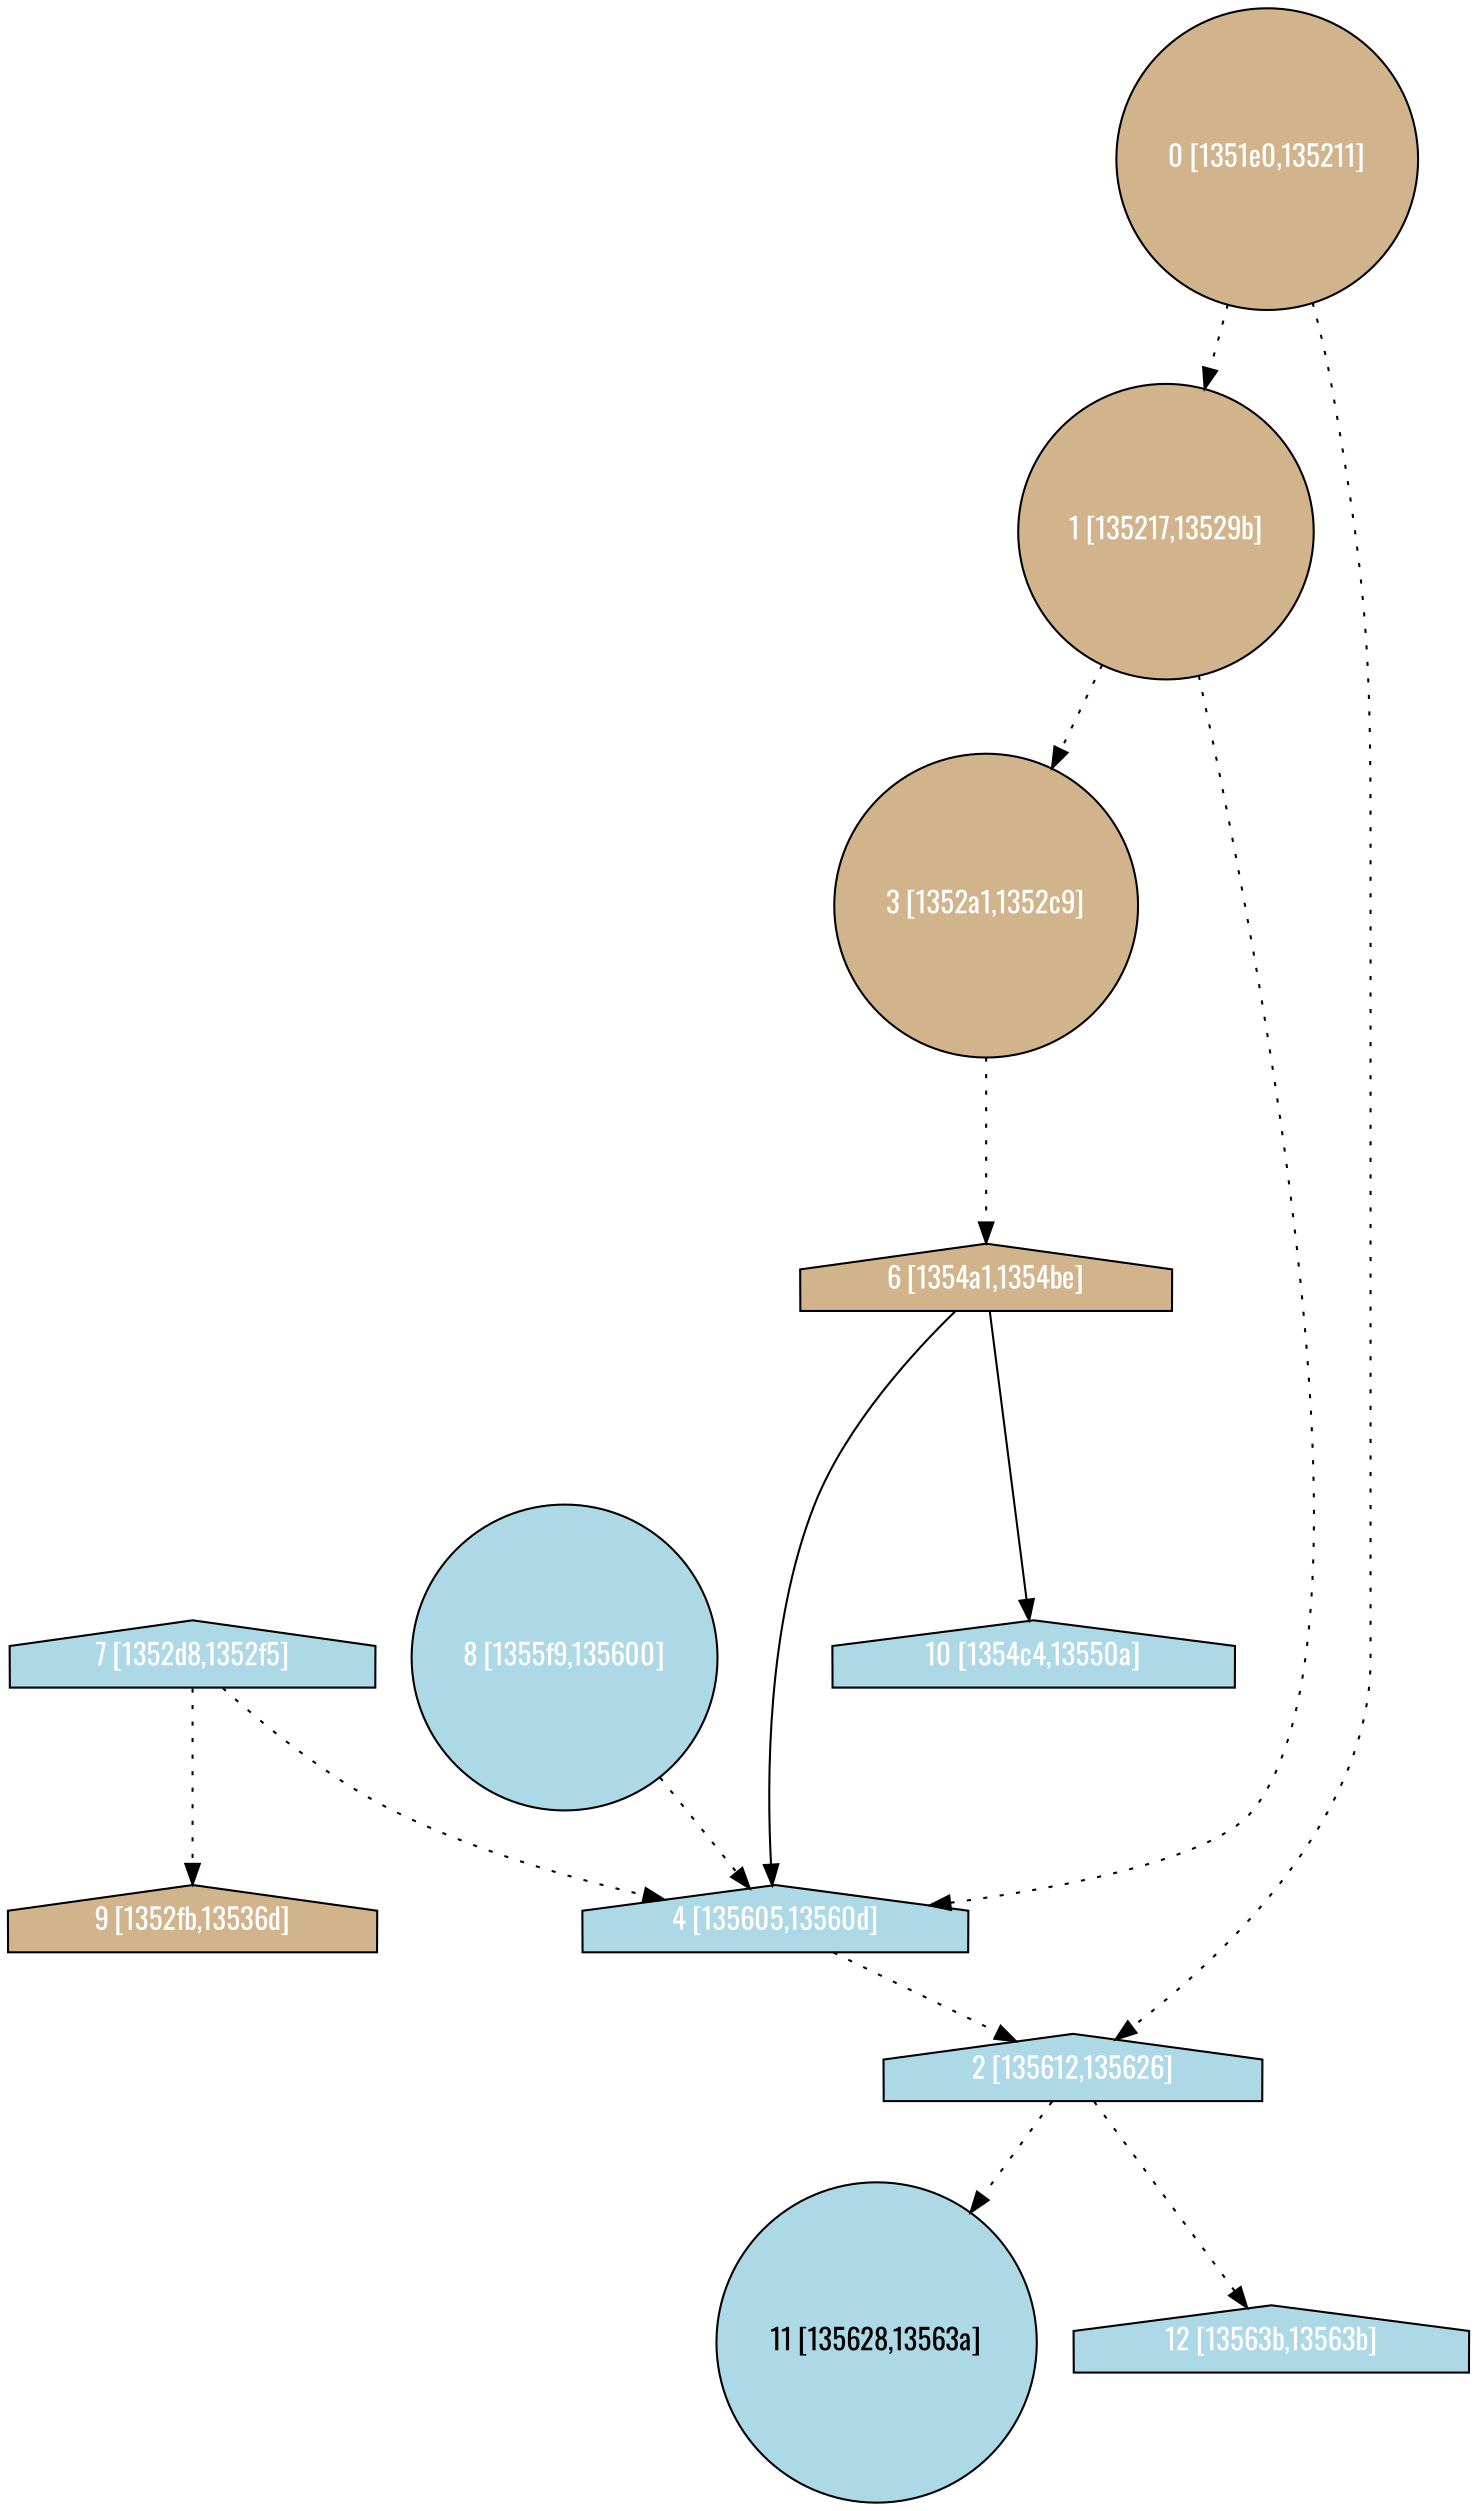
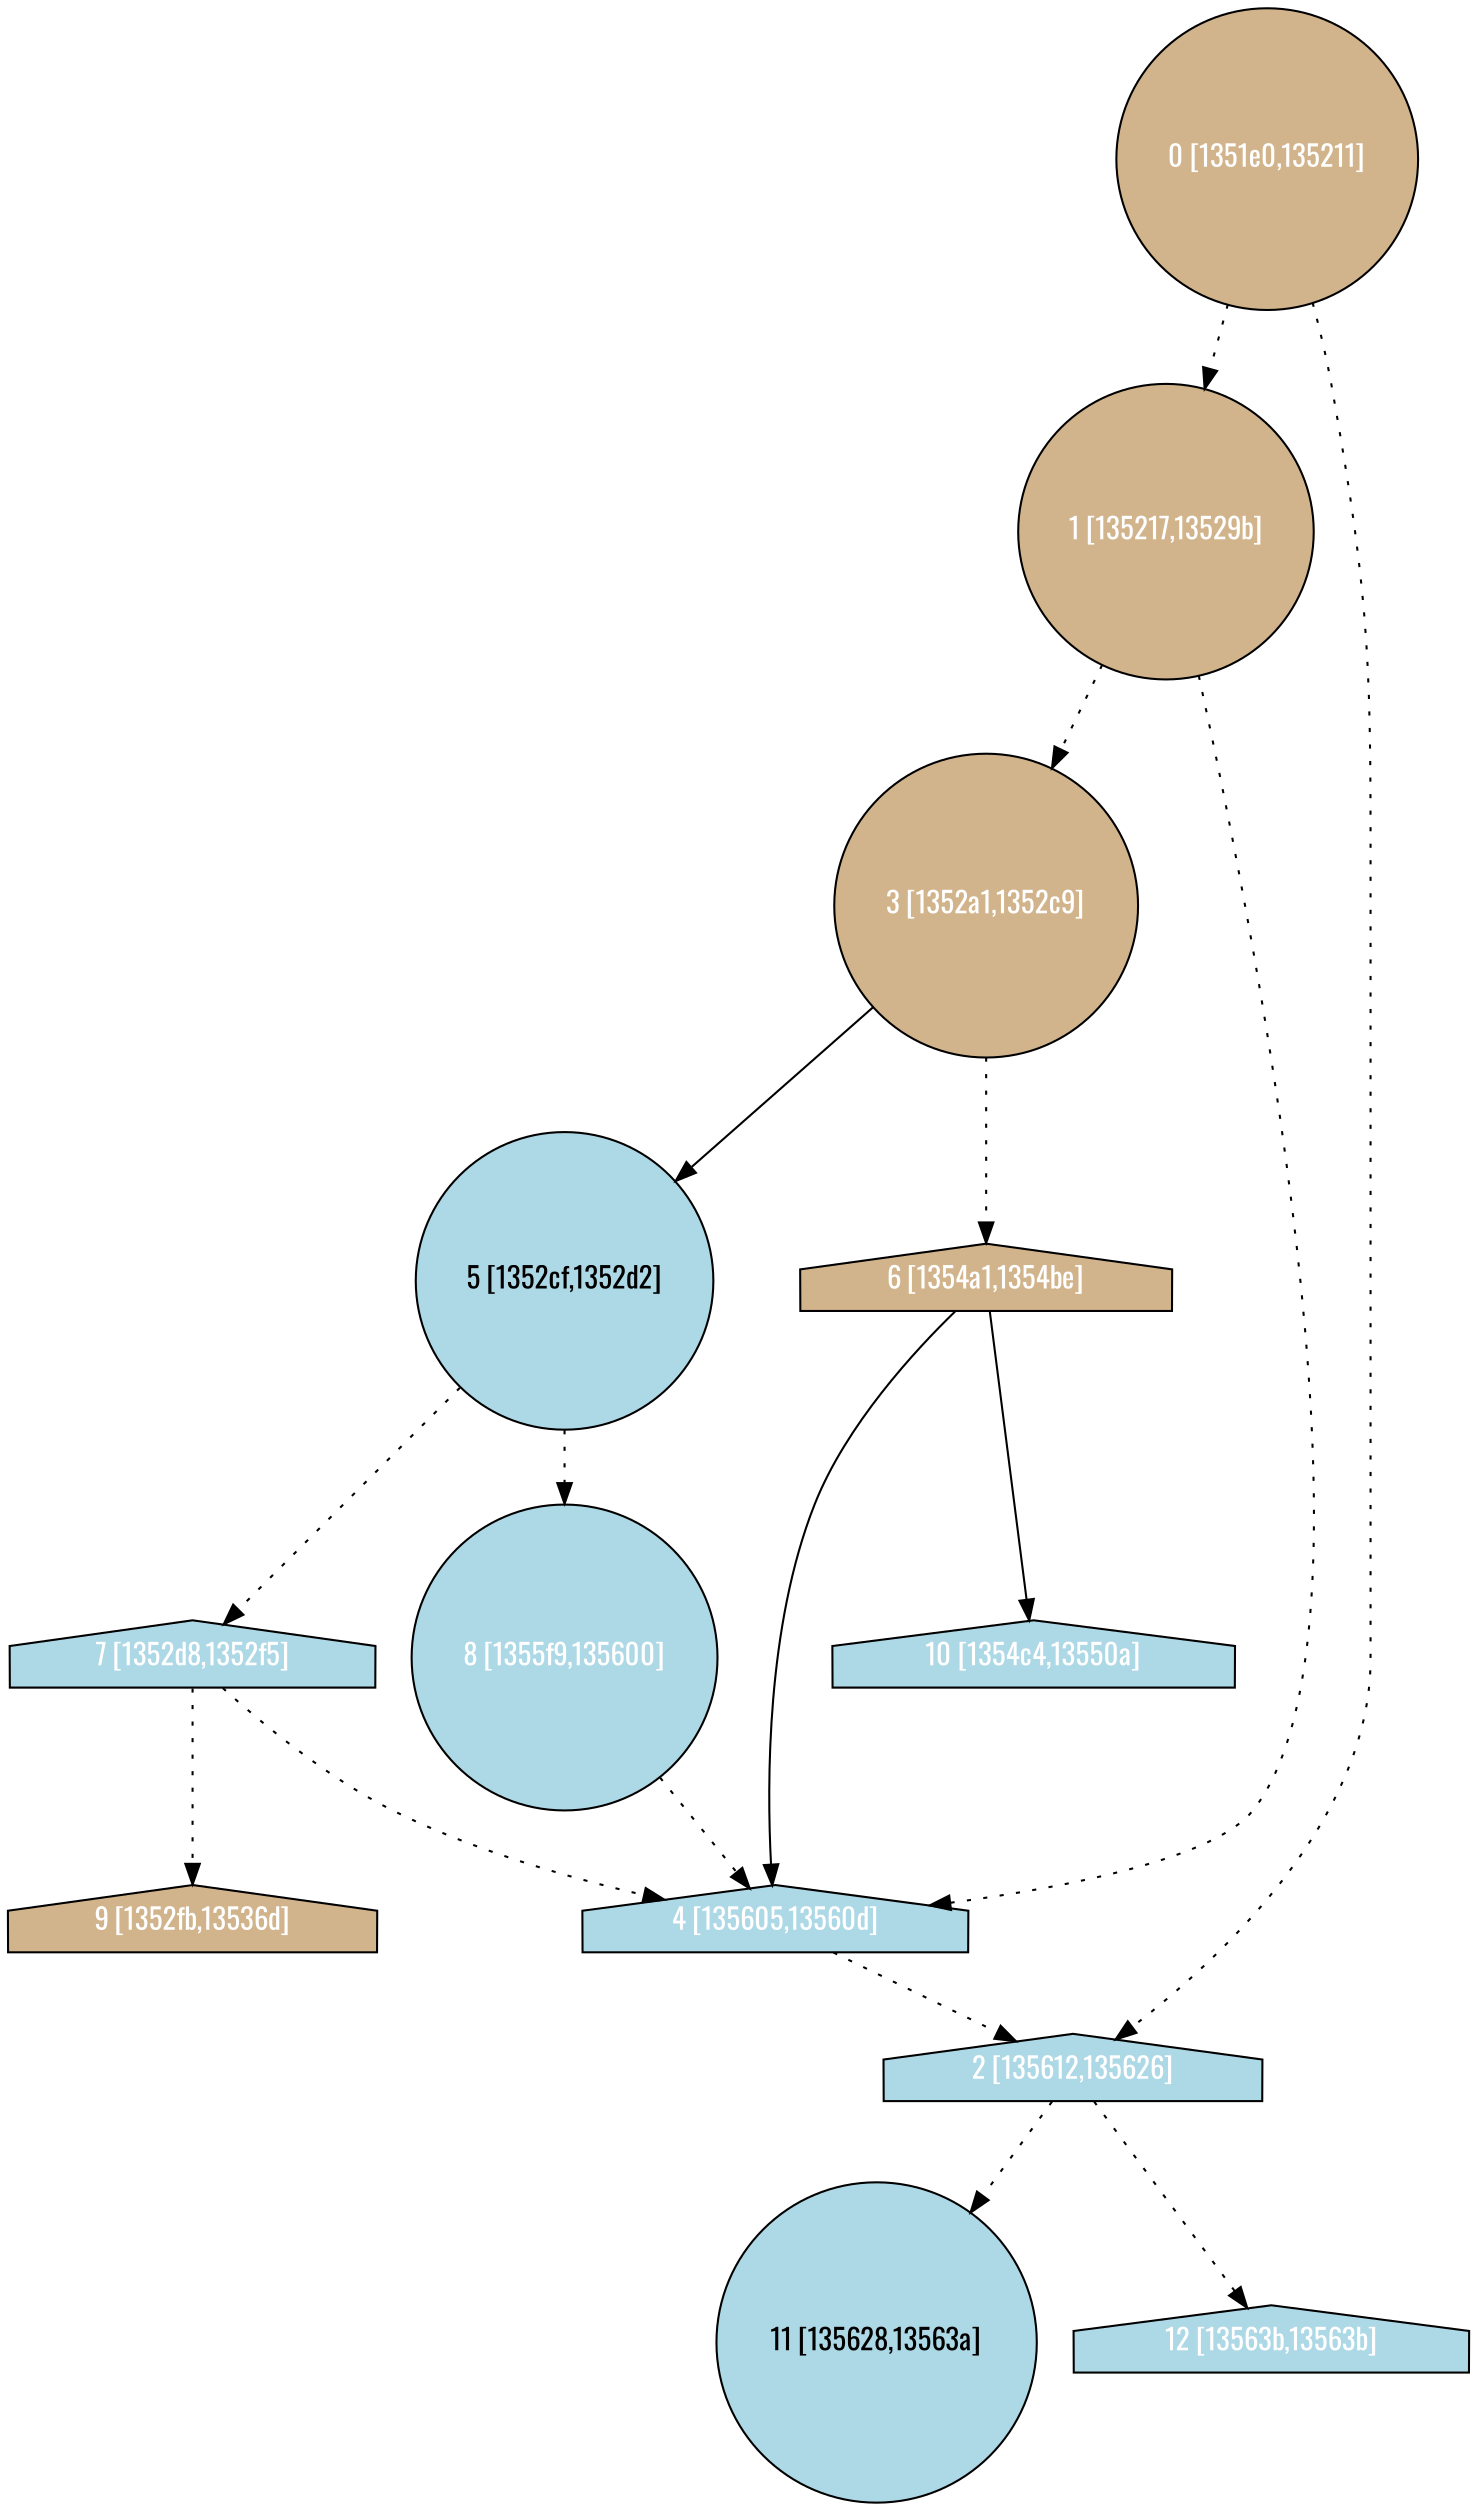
node "5 [1352cf,1352d2]": added
